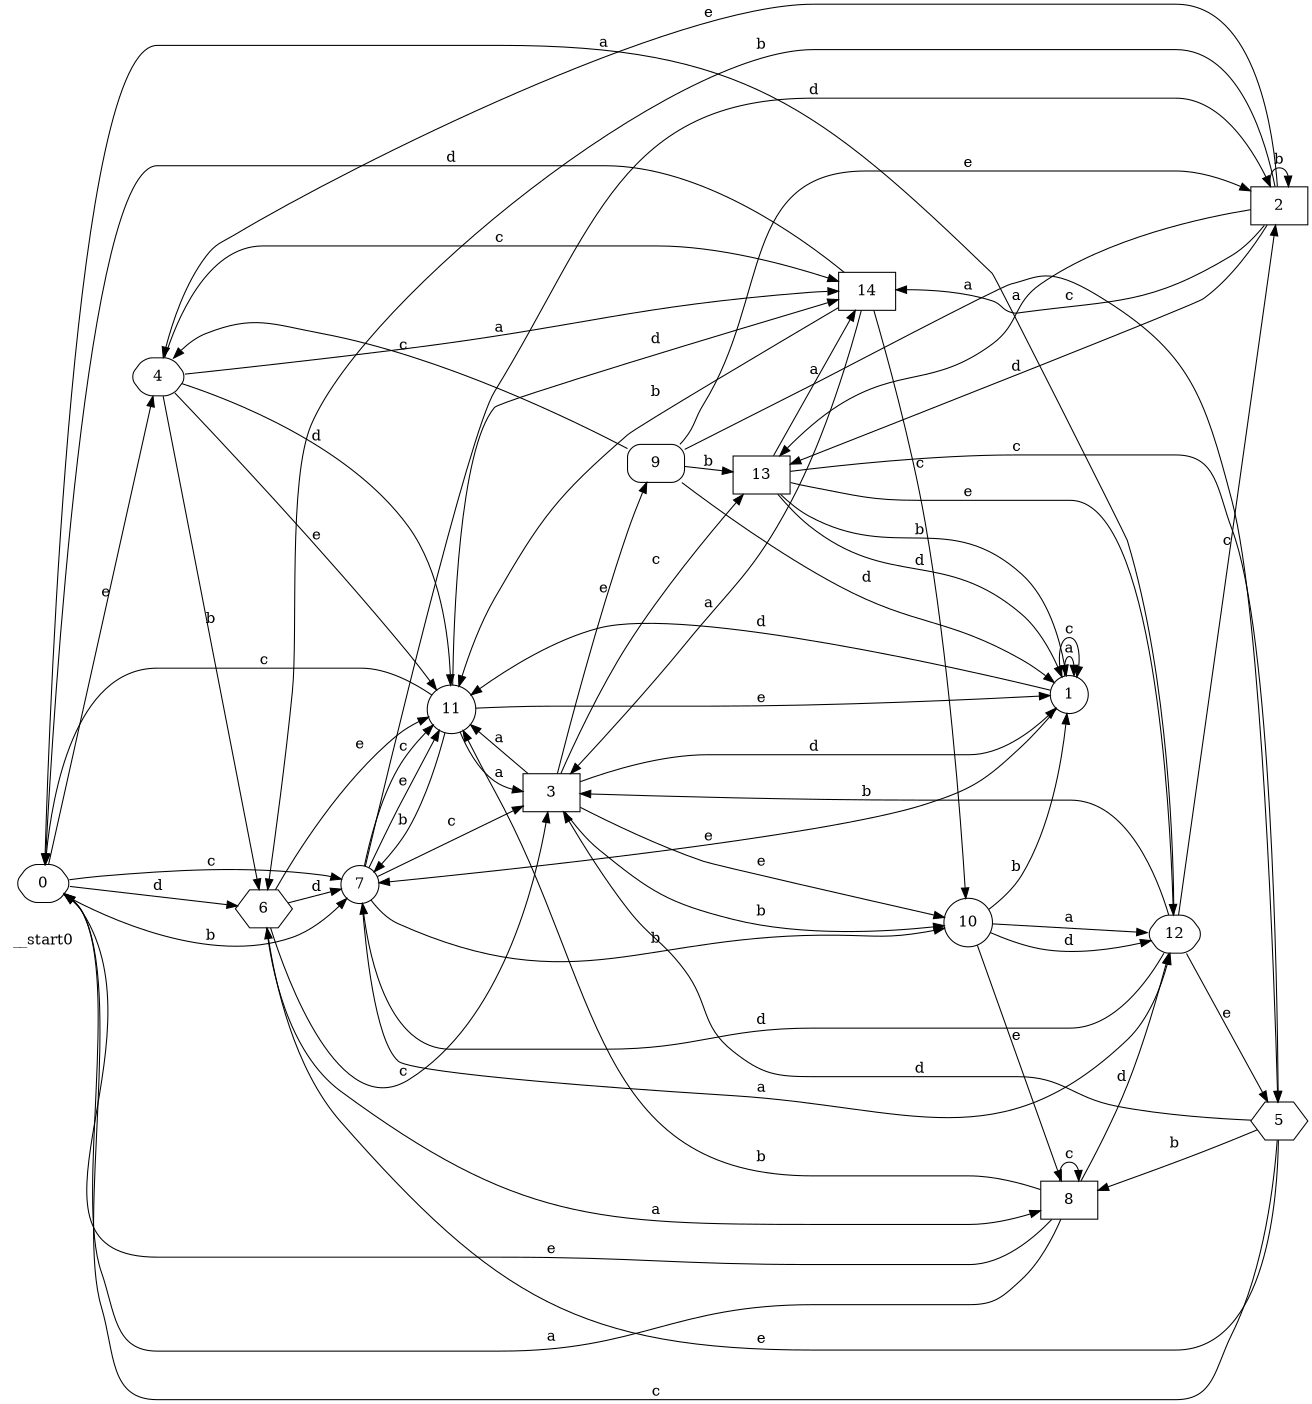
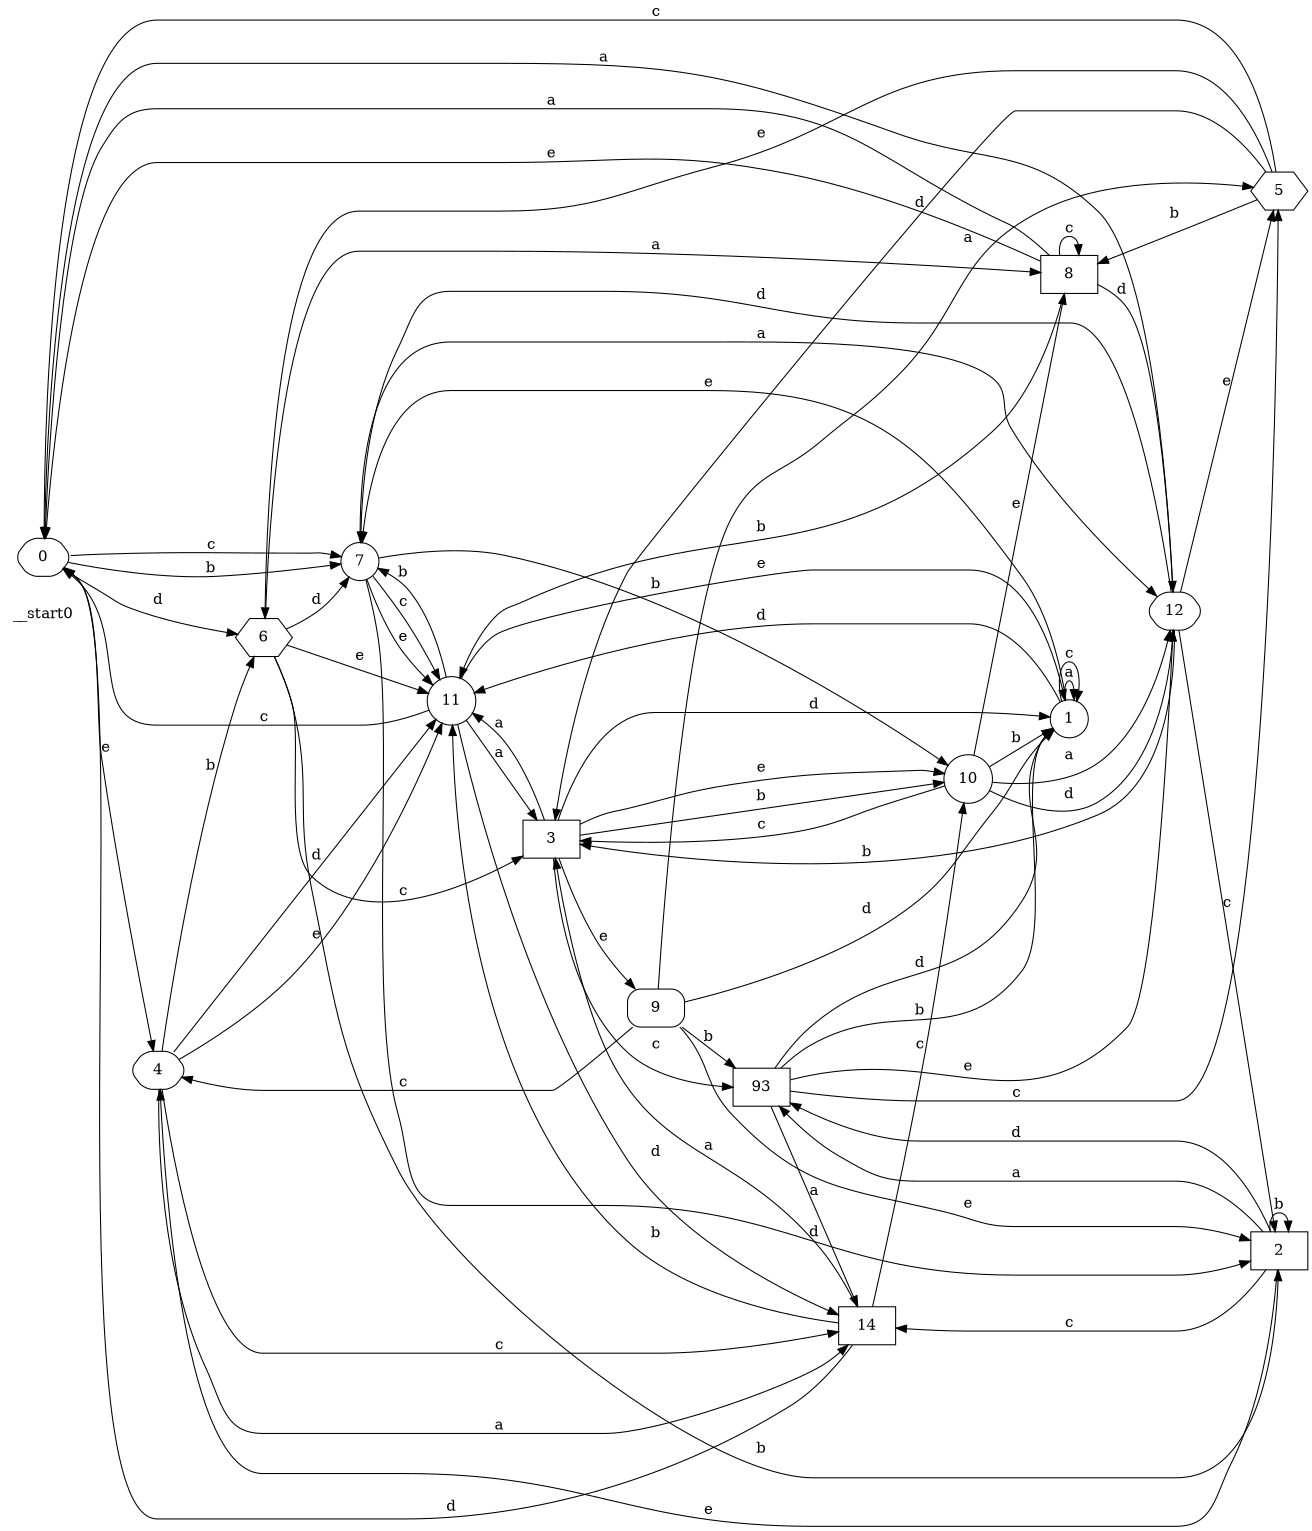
edge "2" -> "6": reversed
node "13": label "13" -> "93"
edge "7" -> "3": now "10" -> "3"
